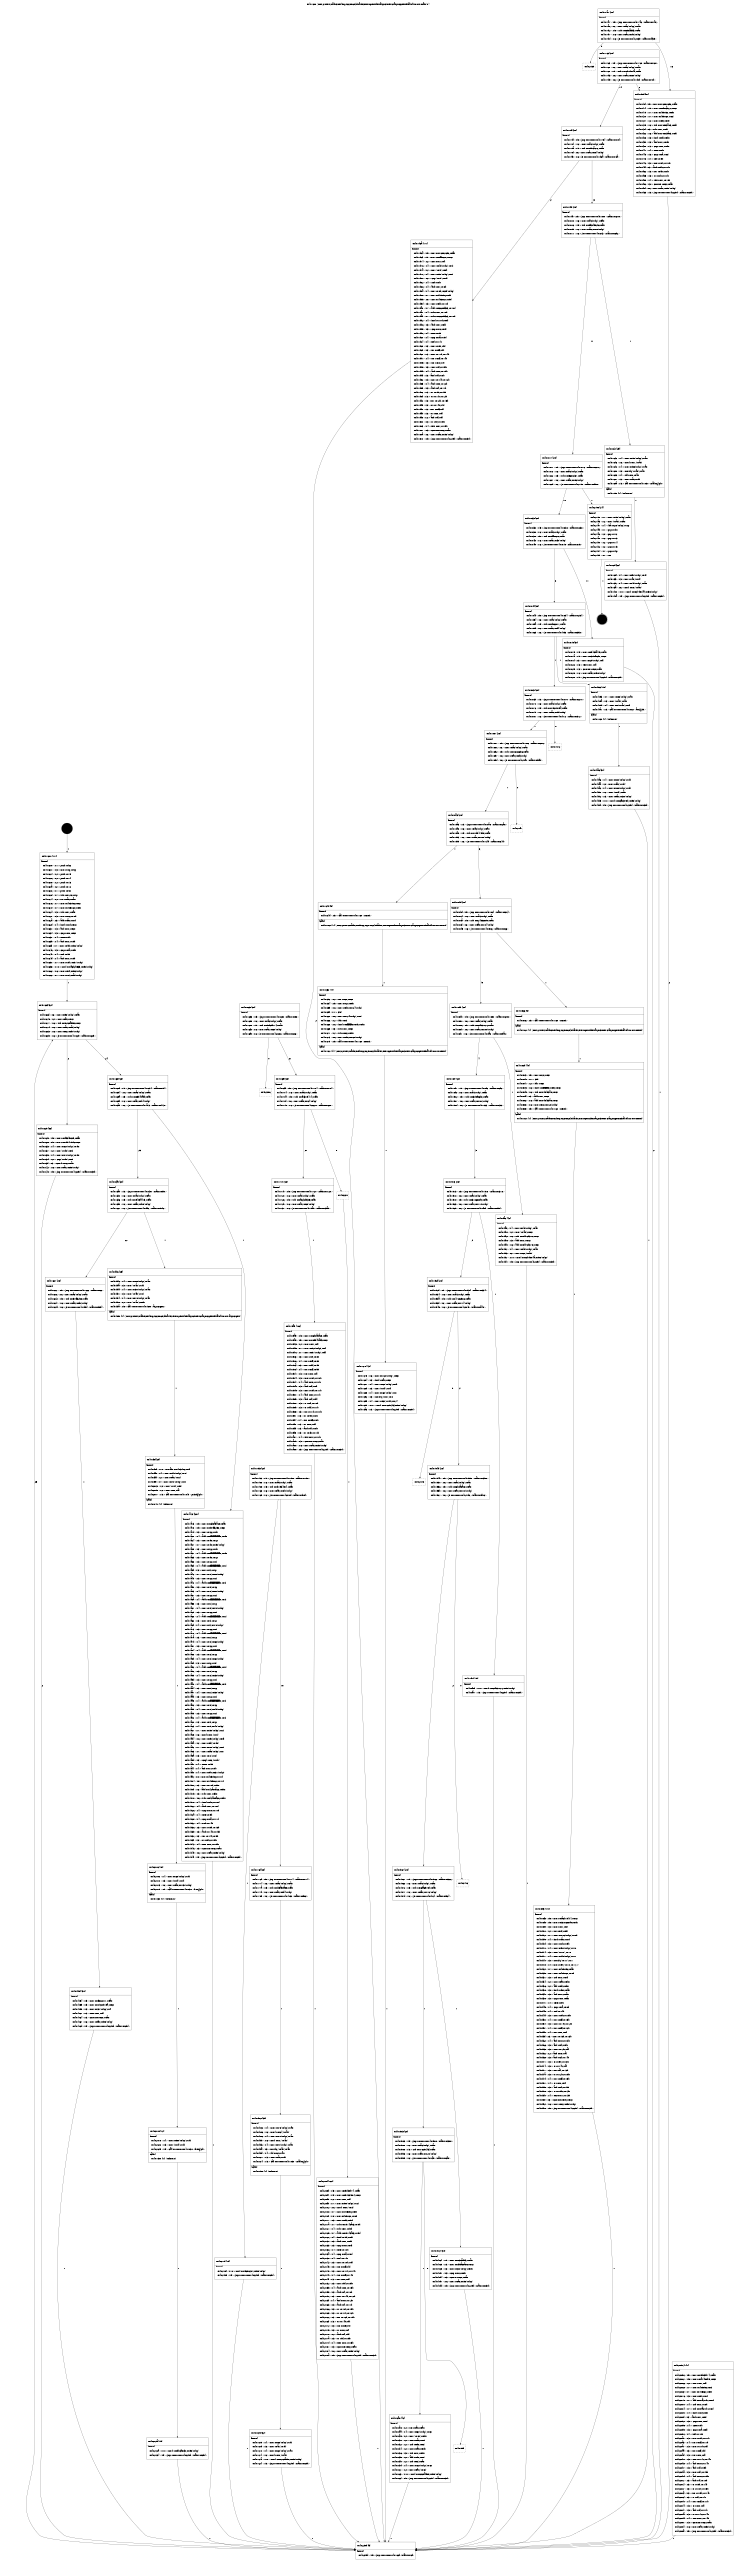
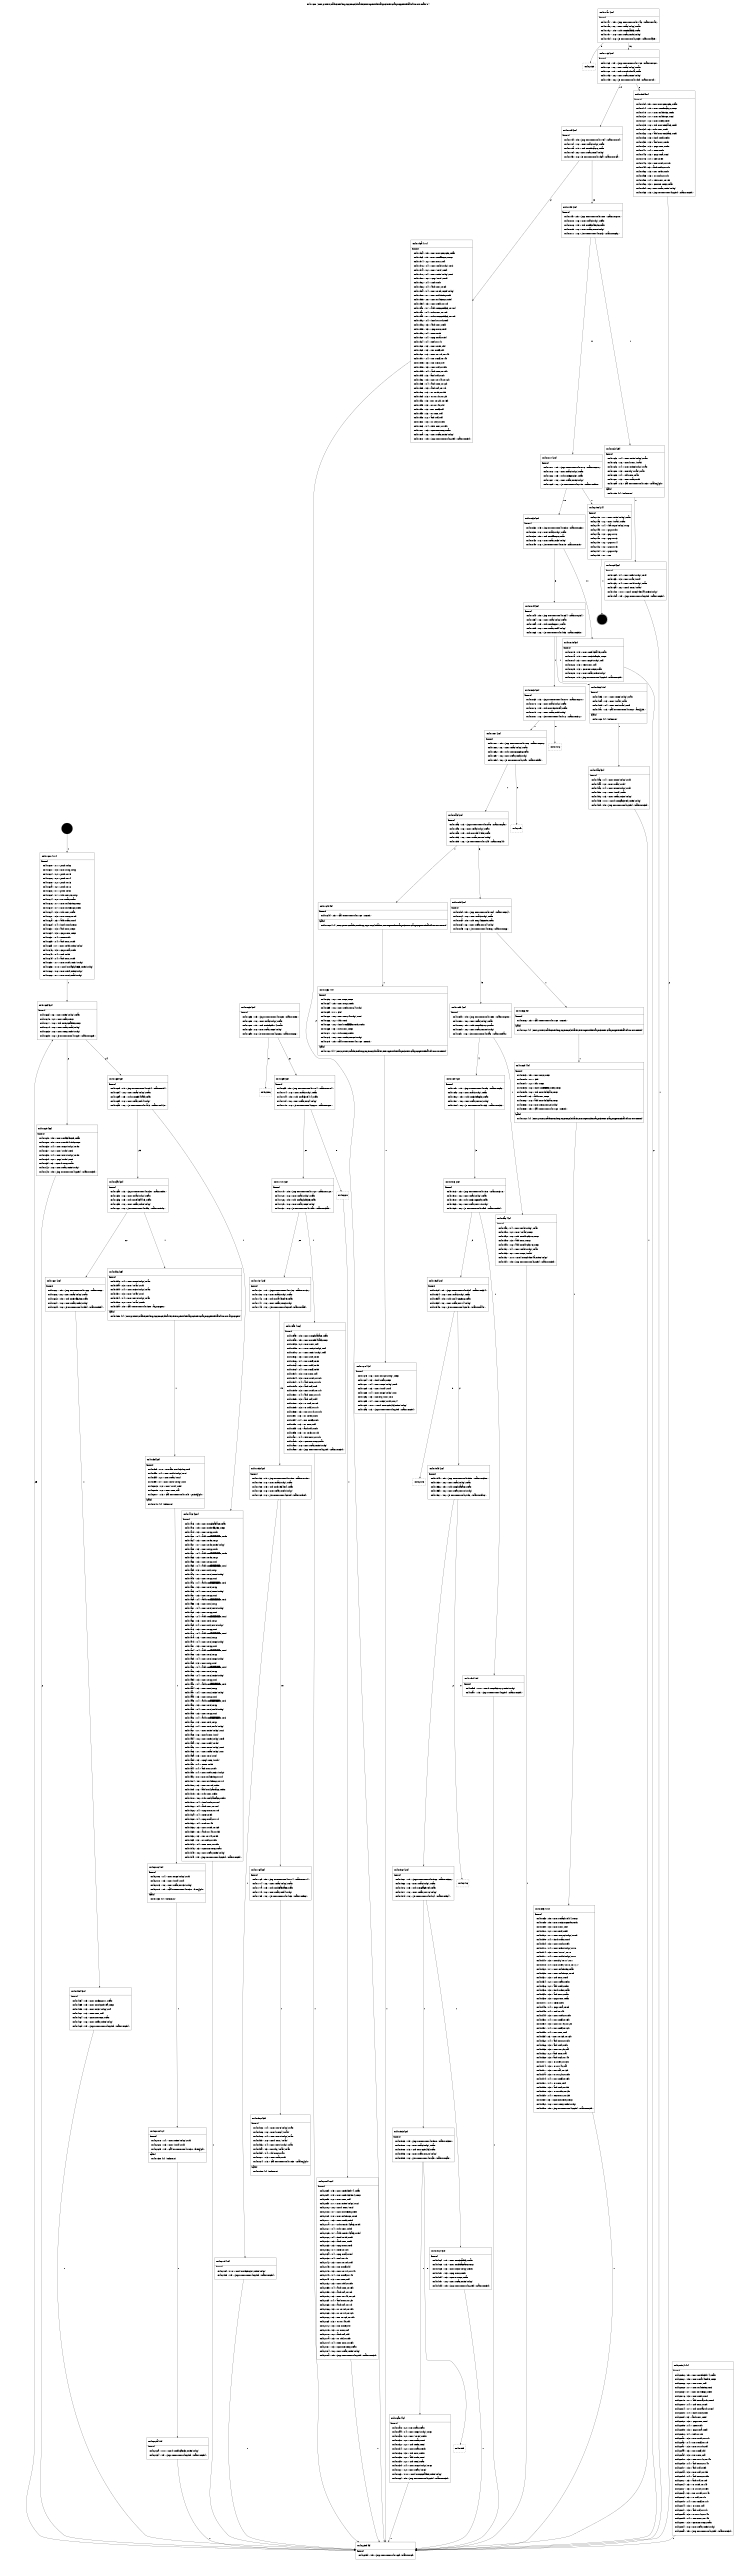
edge "0x4017a7 [28]" -> "0x401d0f [91]": now "0x4017a7 [28]" -> "0x4017c3 [28]"
node "0x401737 [28]": added
node "0x401c09 [32]": removed
